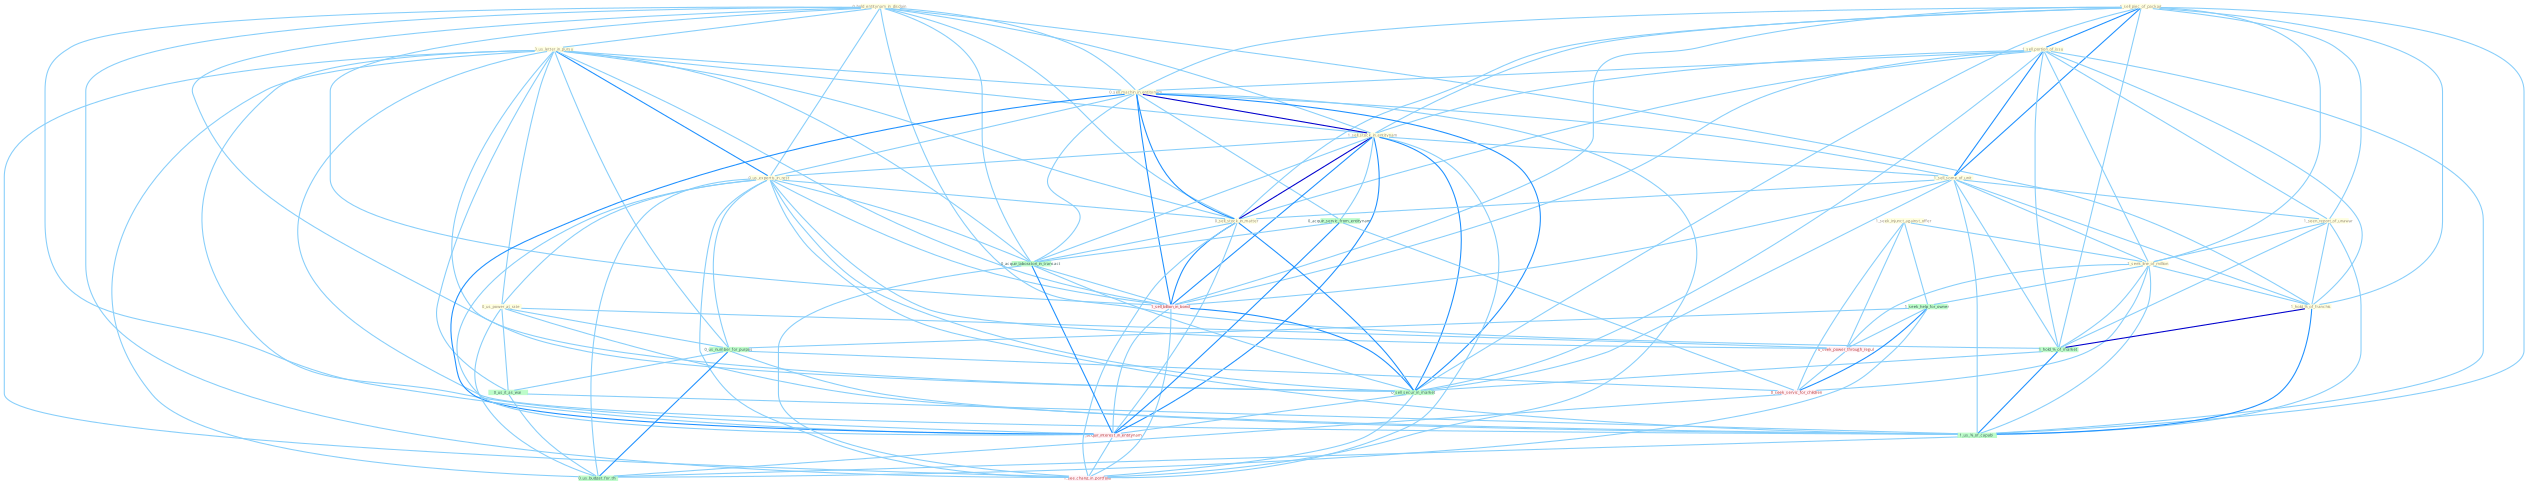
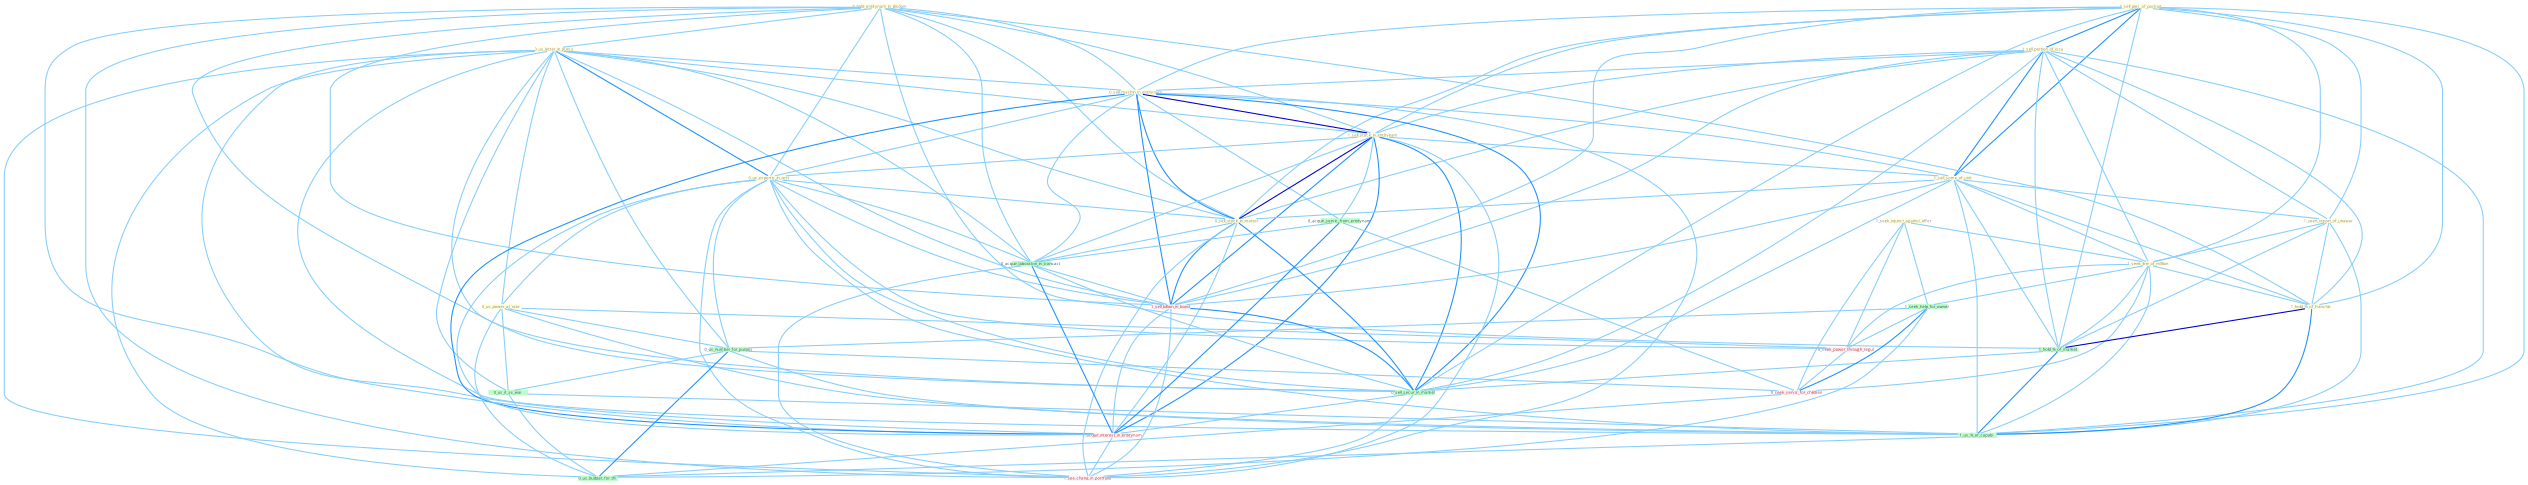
edge "0_us_expertis_in_rest" -- "0_us_budget_for_thi": removed
